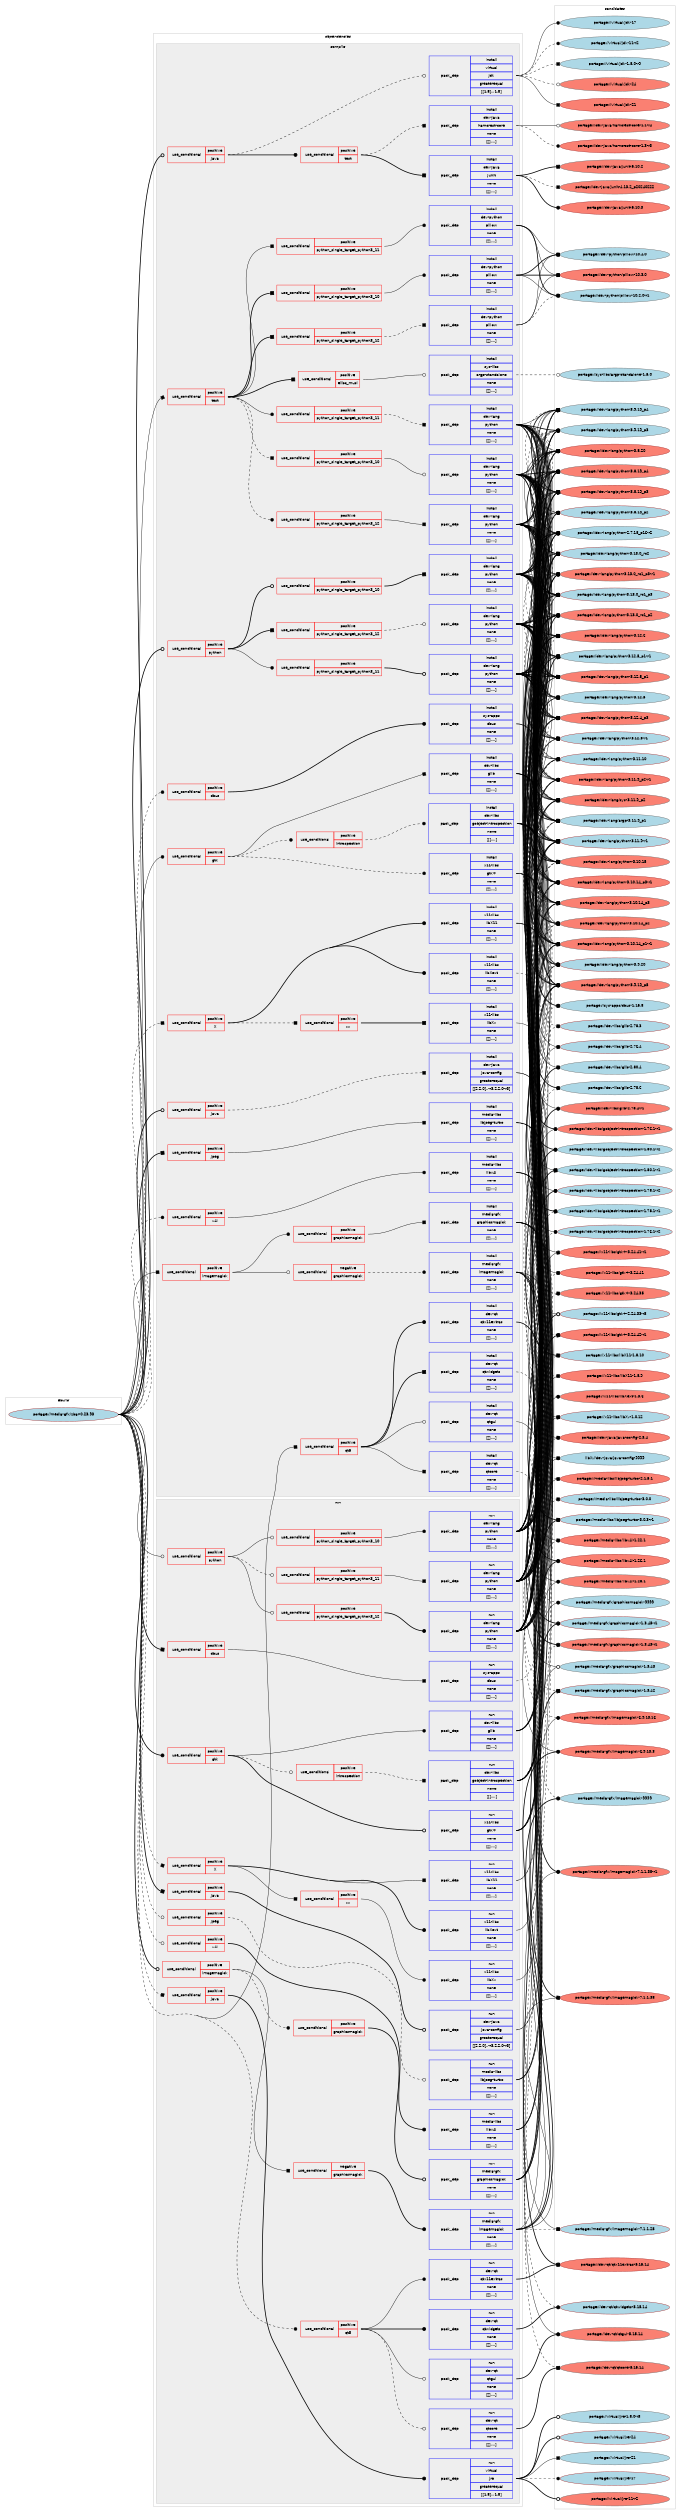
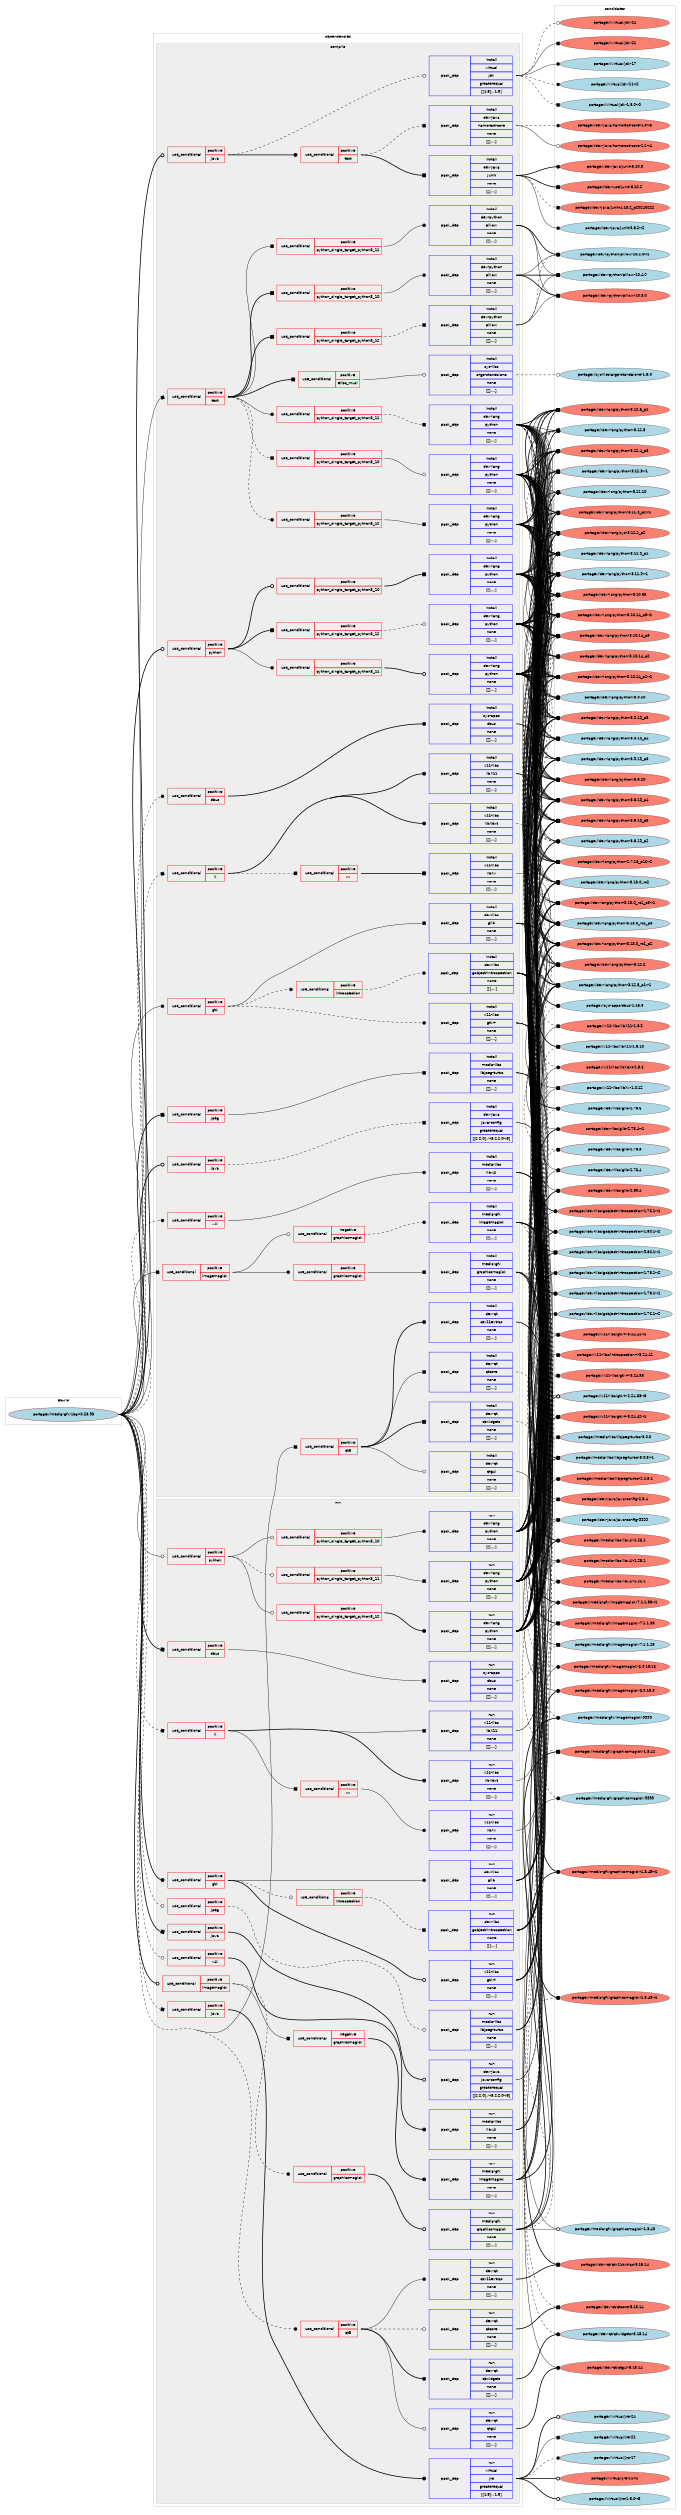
node "portage://dev-java/junit-5.10.2": label "portage://dev-java/junit-5.10.2" -> "portage://dev-use/junit-5.10.2"
node "portage://dev-java/junit-3.8.2-r2": added
node "portage://dev-lang/python-2.7.18_p16-r2": fillcolor lightblue -> salmon
node "portage://dev-lang/argp-3.11.9_p1": label "portage://dev-lang/argp-3.11.9_p1" -> "portage://dev-lang/python-3.11.9_p1"
node "portage://dev-lang/python-3.10.15": label "portage://dev-lang/python-3.10.15" -> "portage://dev-lang/python-3.10.85"
node "portage://dev-libs/glib-2.80.4": fillcolor lightblue -> salmon
node "portage://dev-libs/gobject-introspection-1.80.1-r1": label "portage://dev-libs/gobject-introspection-1.80.1-r1" -> "portage://dev-libs/gobject-introspection-9.80.1-r1"
node "portage://x11-libs/gtk+-3.24.41": label "portage://x11-libs/gtk+-3.24.41" -> "portage://x11-libs/introspection+-3.24.41"
node "libX://dev-java/java-config-9999": label "libX://dev-java/java-config-9999" -> "portage://dev-java/java-config-9999"
node "portage://media-gfx/graphicsmagick-1.3.45-r1": fillcolor lightblue -> salmon
node "portage://media-gfx/graphicsmagick-1.3.42": fillcolor lightblue -> salmon
